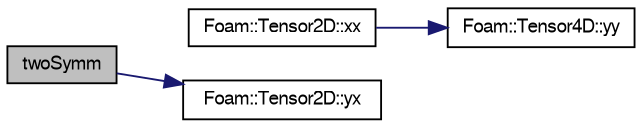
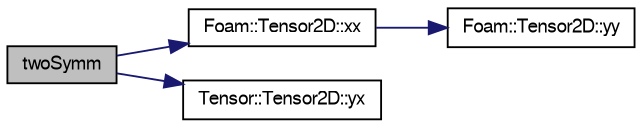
node "Foam::Tensor4D::yy": label "Foam::Tensor4D::yy" -> "Foam::Tensor2D::yy"
edge "twoSymm" -> "Foam::Tensor2D::xx": added
node "Foam::Tensor2D::yx": label "Foam::Tensor2D::yx" -> "Tensor::Tensor2D::yx"
